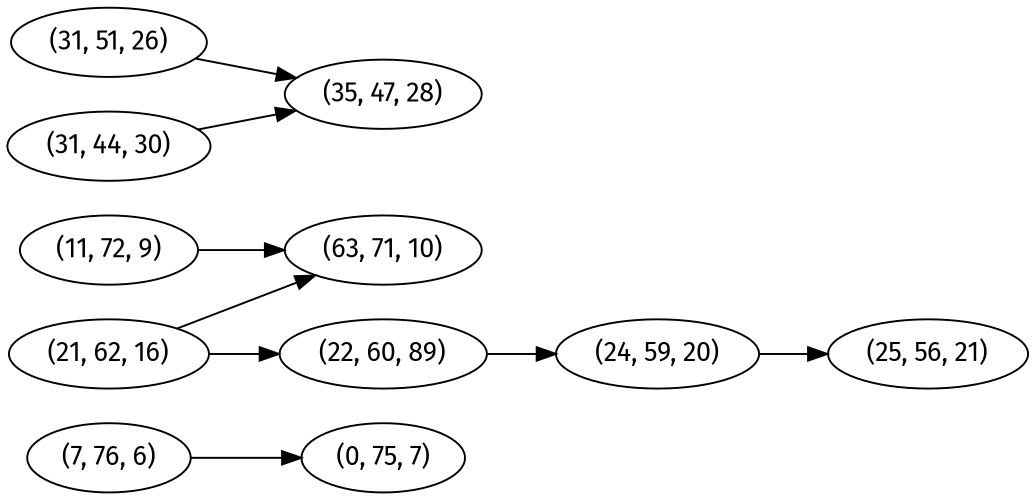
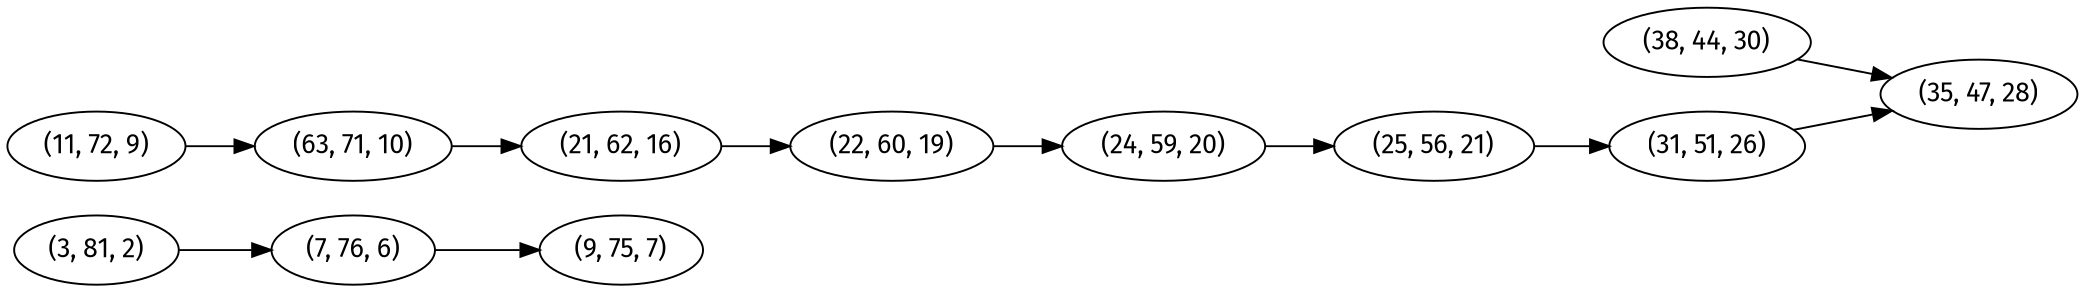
node "(31, 44, 30)": label "(31, 44, 30)" -> "(38, 44, 30)"
edge "(25, 56, 21)" -> "(31, 51, 26)": added
node "(3, 81, 2)": added
edge "(21, 62, 16)" -> "(63, 71, 10)": reversed
node "(22, 60, 89)": label "(22, 60, 89)" -> "(22, 60, 19)"
node "(0, 75, 7)": label "(0, 75, 7)" -> "(9, 75, 7)"
